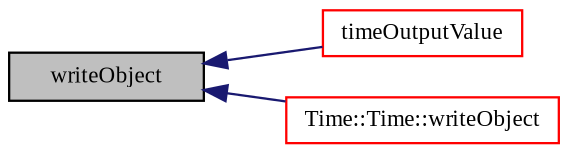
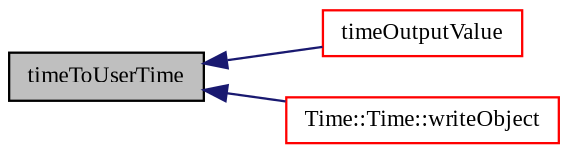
node "writeObject": label "writeObject" -> "timeToUserTime"
